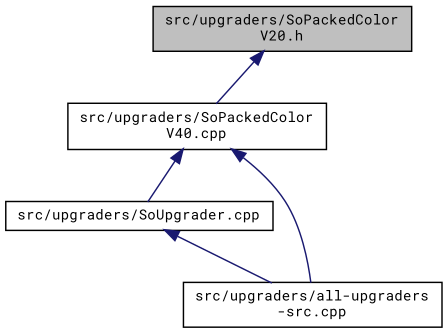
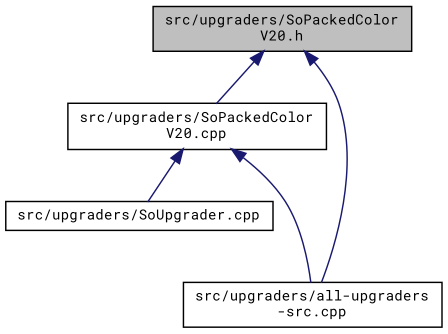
node "src/upgraders/SoPackedColor V40.cpp": label "src/upgraders/SoPackedColor V40.cpp" -> "src/upgraders/SoPackedColor V20.cpp"
edge "src/upgraders/all-upgraders -src.cpp" -> "src/upgraders/SoUpgrader.cpp": now "src/upgraders/all-upgraders -src.cpp" -> "src/upgraders/SoPackedColor V20.h"
